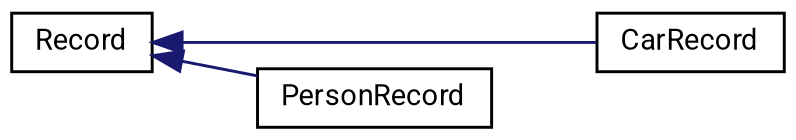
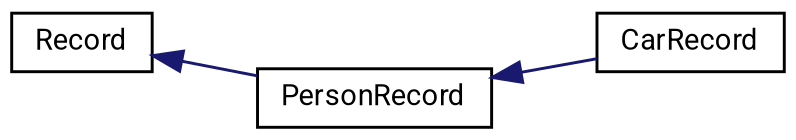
edge "CarRecord" -> "Record": now "CarRecord" -> "PersonRecord"
